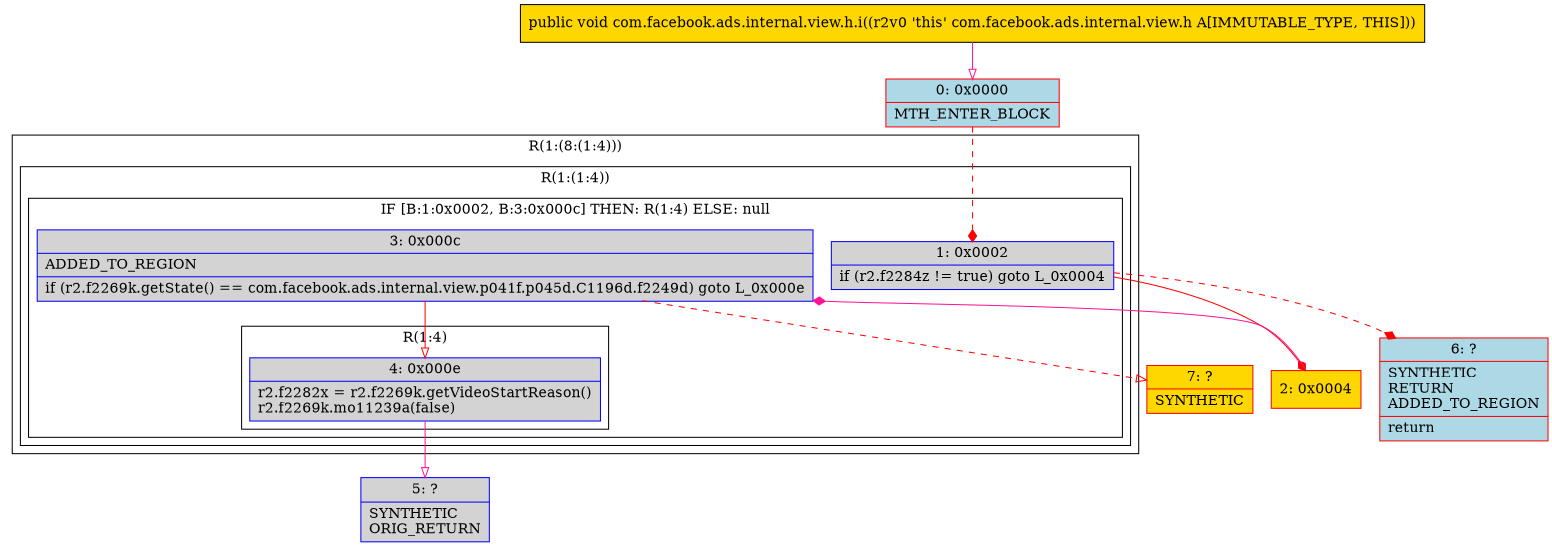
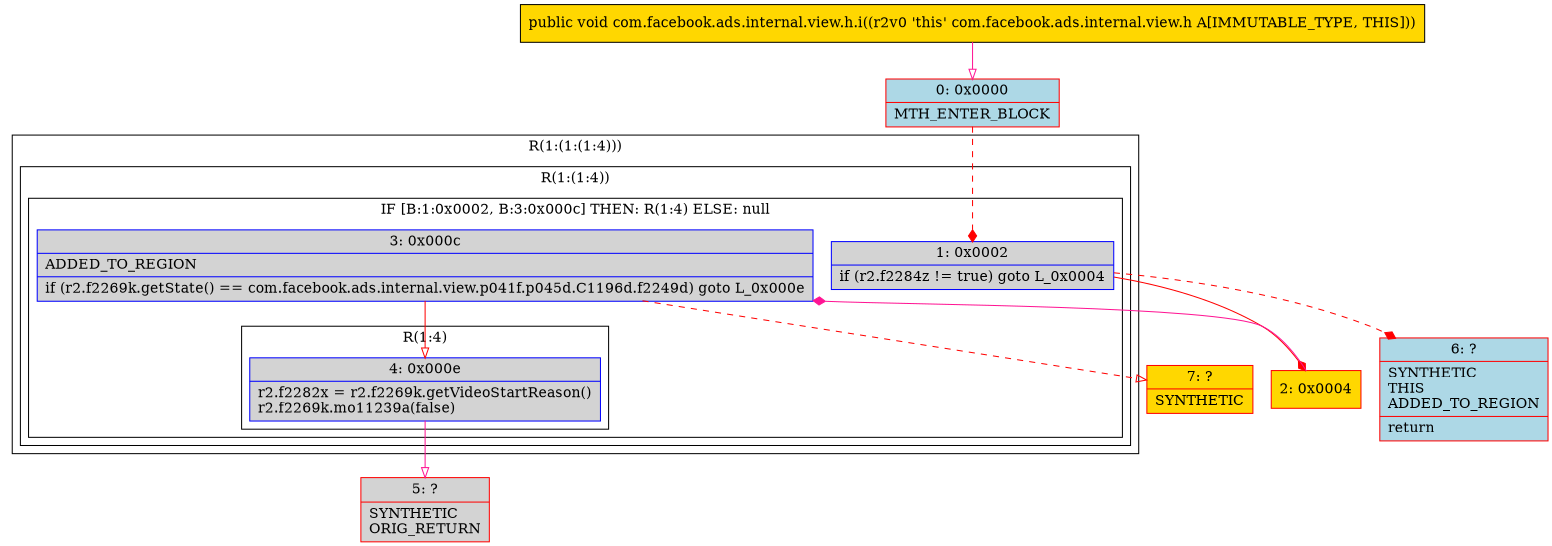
cluster "R(1:(8:(1:4)))": label "R(1:(8:(1:4)))" -> "R(1:(1:(1:4)))"
node "6: ?": text "RETURN" -> "THIS"
node "5: ?": color blue -> red
